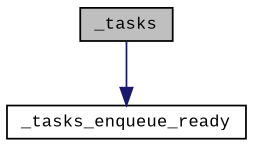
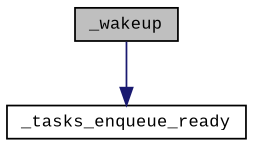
node "_tasks": label "_tasks" -> "_wakeup"
